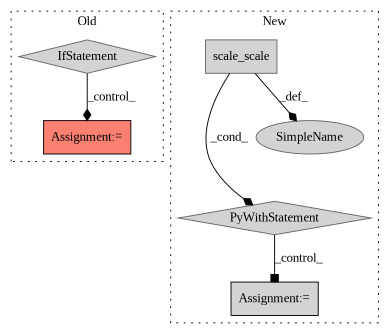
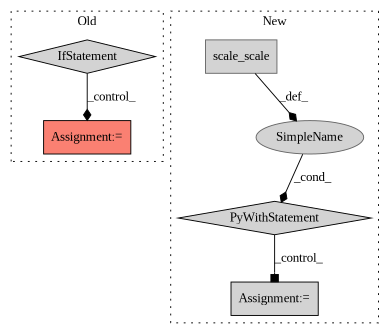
node "IfStatement": color gray40 -> black
edge "scale_scale" -> "PyWithStatement": now "SimpleName" -> "PyWithStatement"
node "PyWithStatement": color gray40 -> black
